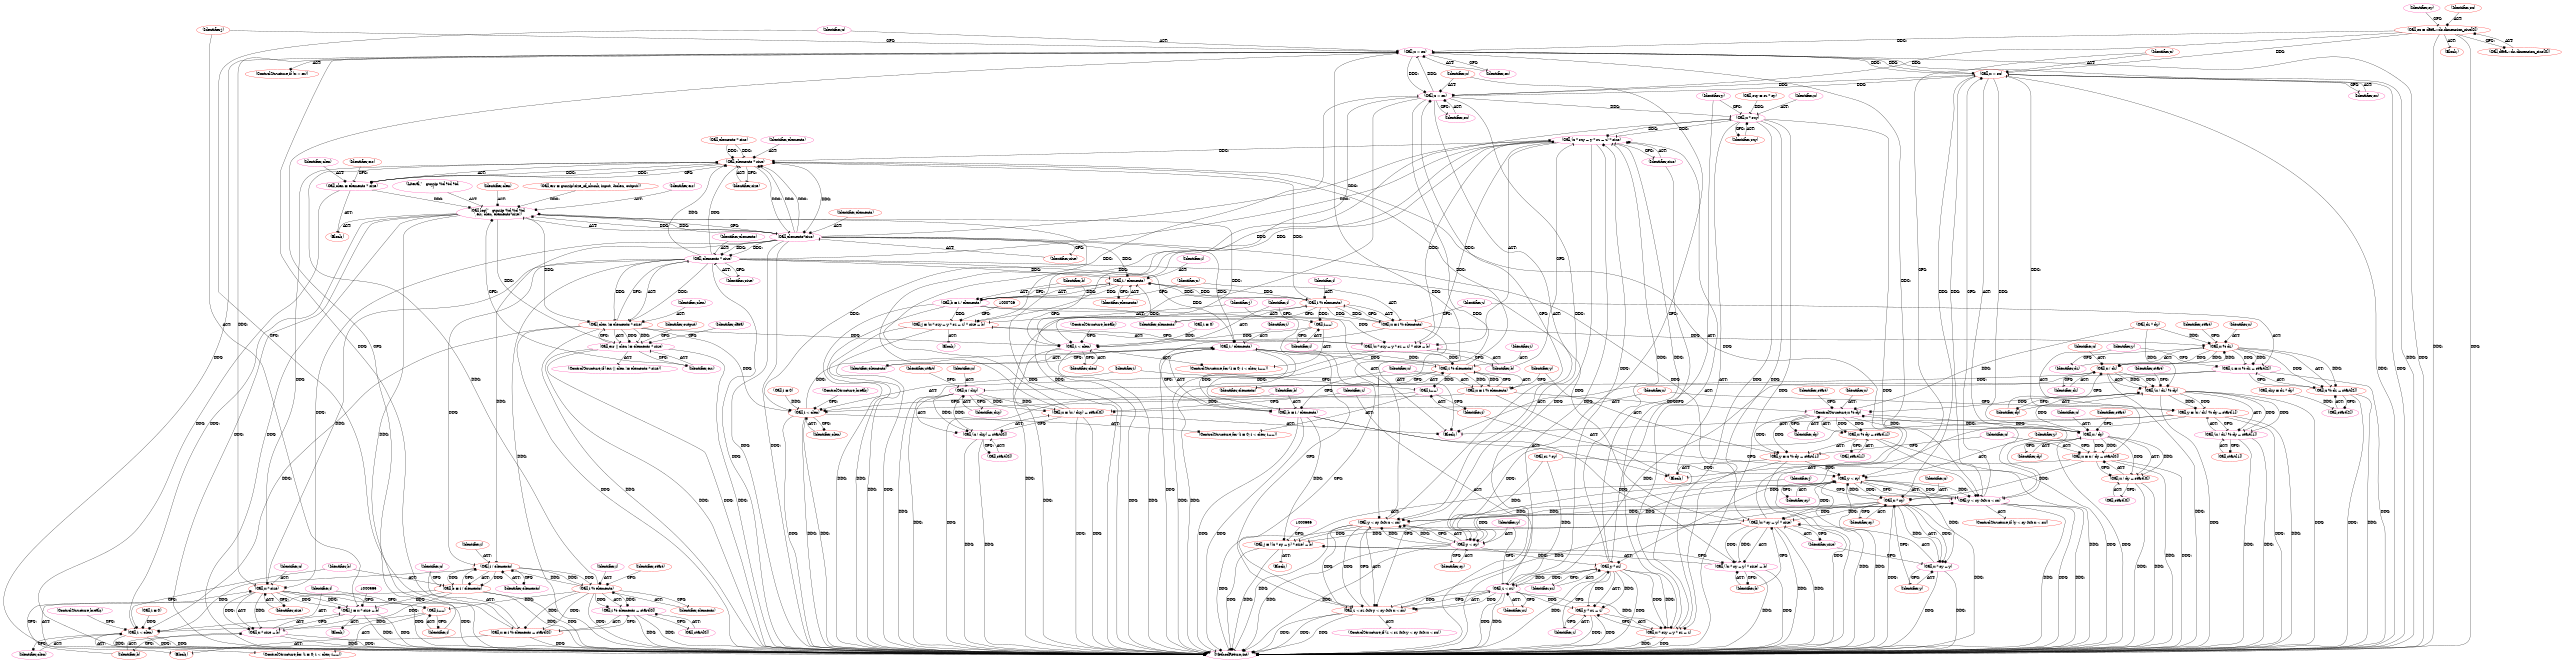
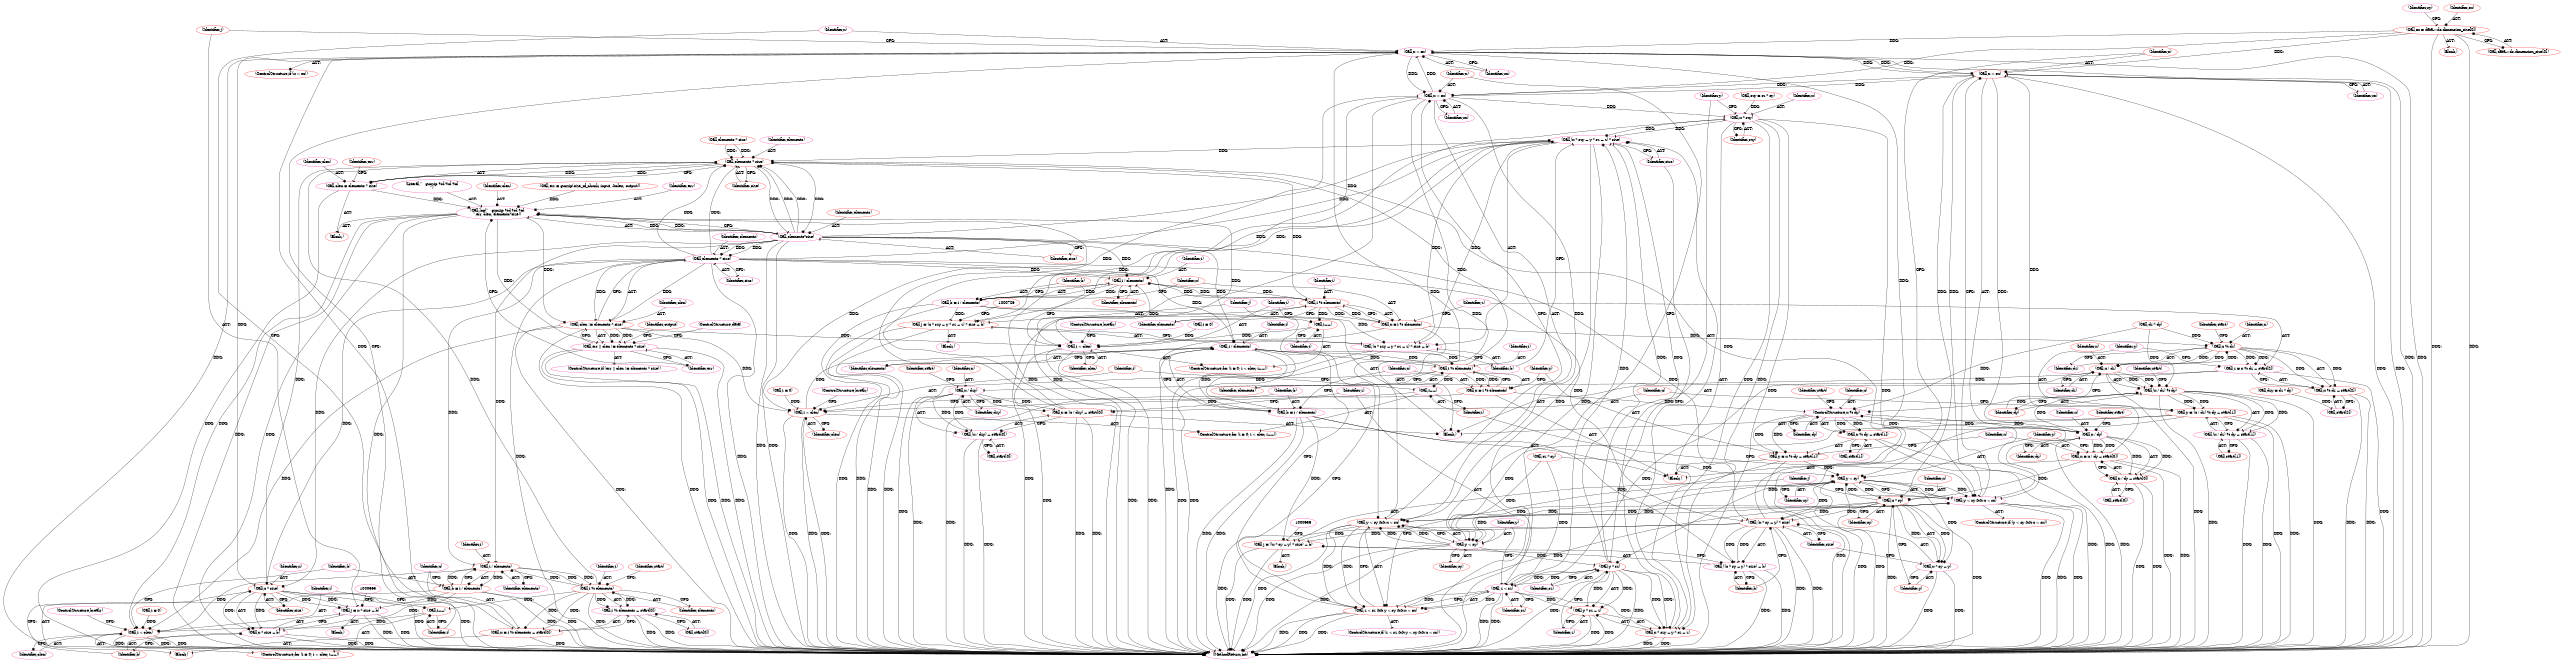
node "(Identifier,data)": label "(Identifier,data)" -> "(ControlStructure,data)"
edge "(Call,x * szy + y * sz + z)" -> "(Call,y * sz + z)": label "CFG: " -> "AST: "
